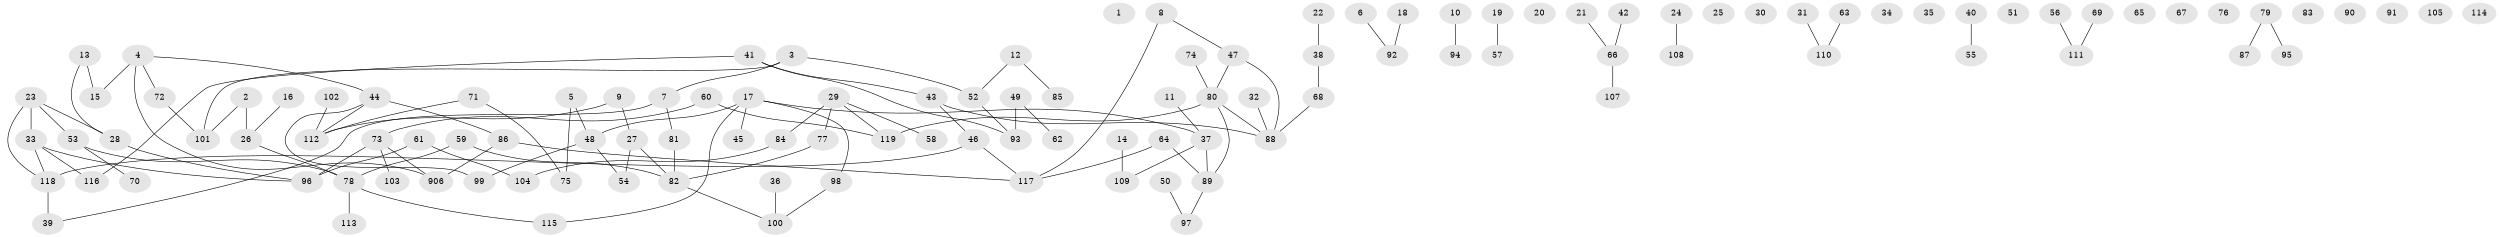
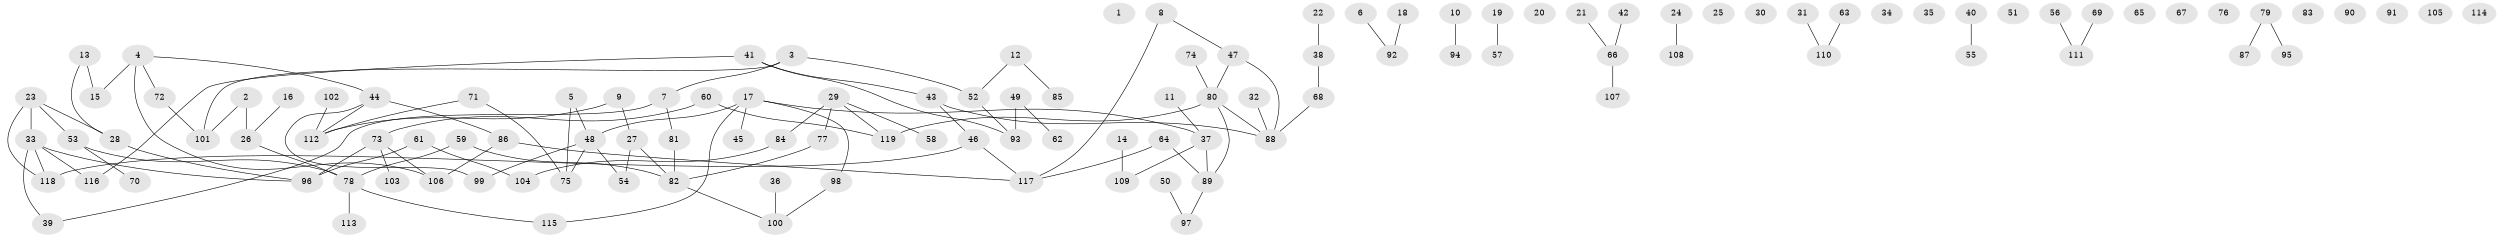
edge "48" -- "75": added
node "906": label "906" -> "106"
edge "118" -- "39": now "33" -- "39"
